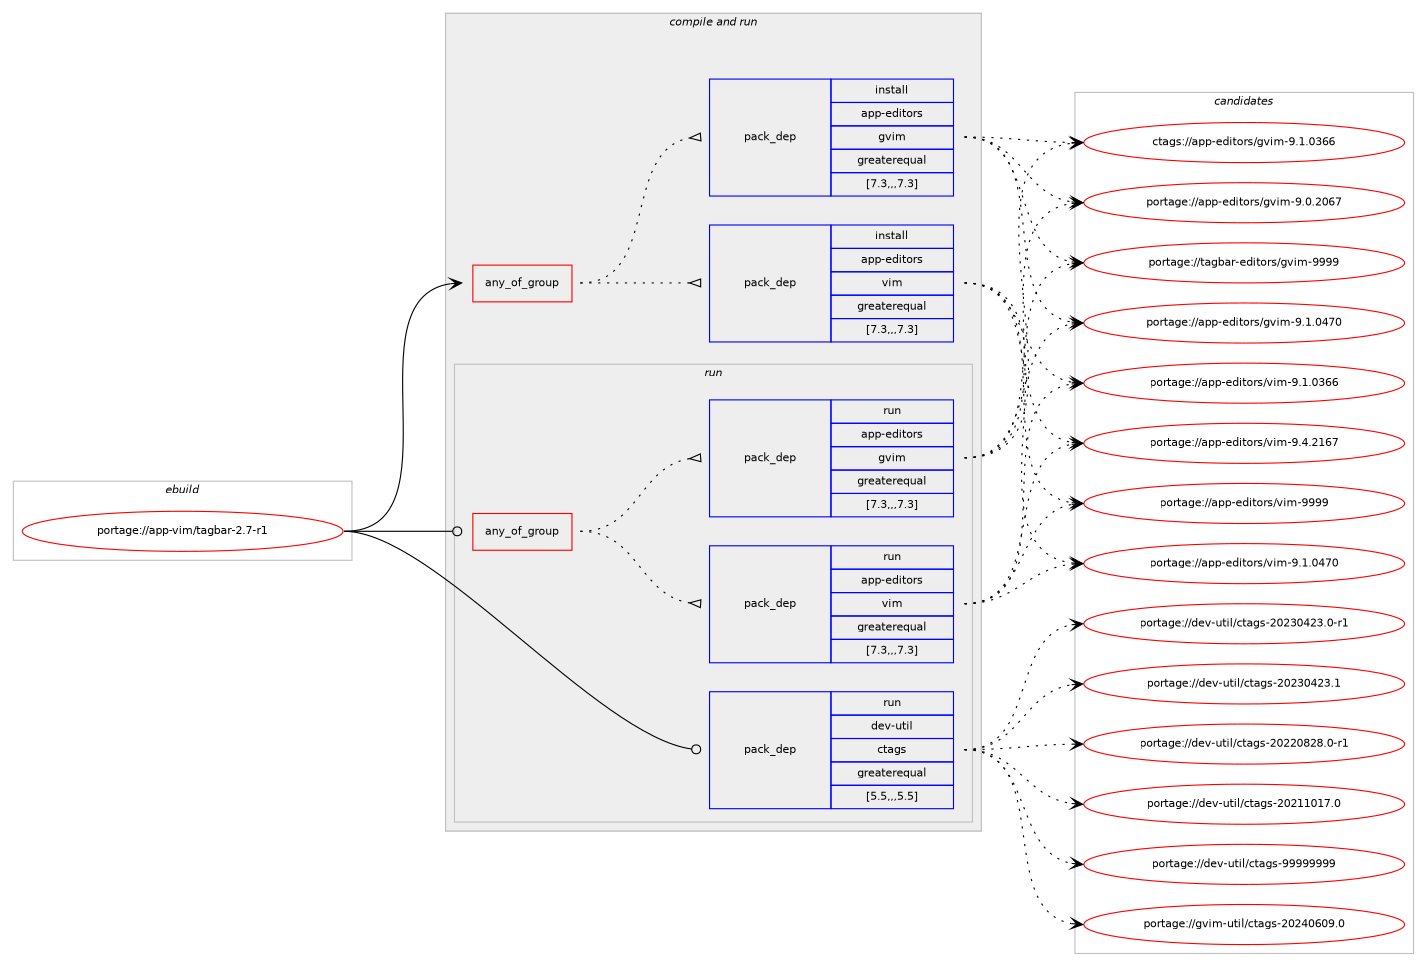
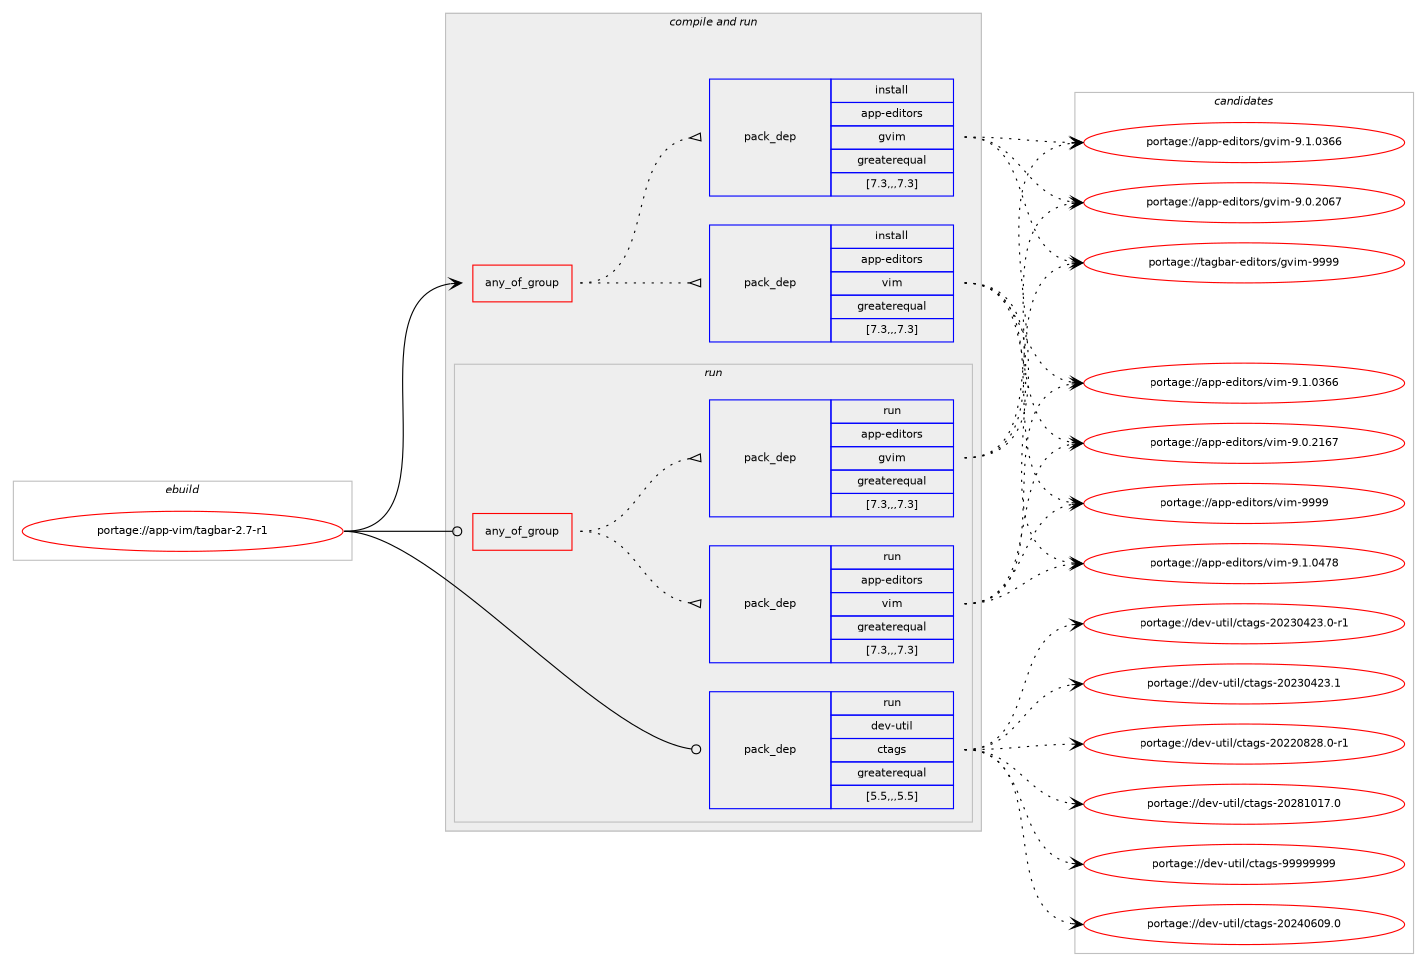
node "ctags://app-editors/gvim-9.1.0366": label "ctags://app-editors/gvim-9.1.0366" -> "portage://app-editors/gvim-9.1.0366"
node "portage://app-editors/gvim-9.1.0470": removed
node "portage://app-editors/vim-9.4.2167": label "portage://app-editors/vim-9.4.2167" -> "portage://app-editors/vim-9.0.2167"
node "portage://app-editors/vim-9.1.0470": label "portage://app-editors/vim-9.1.0470" -> "portage://app-editors/vim-9.1.0478"
node "portage://dev-util/ctags-20211017.0": label "portage://dev-util/ctags-20211017.0" -> "portage://dev-util/ctags-20281017.0"
node "portage://gvim-util/ctags-20240609.0": label "portage://gvim-util/ctags-20240609.0" -> "portage://dev-util/ctags-20240609.0"
